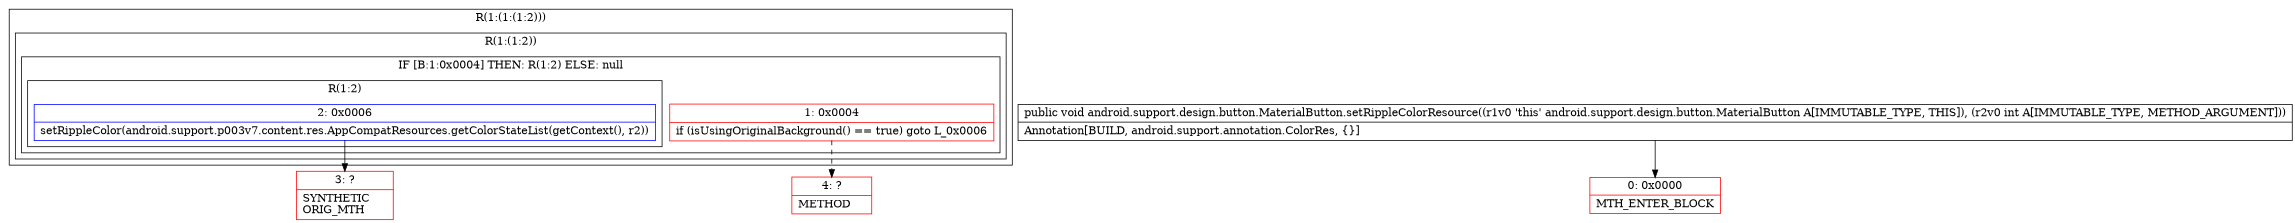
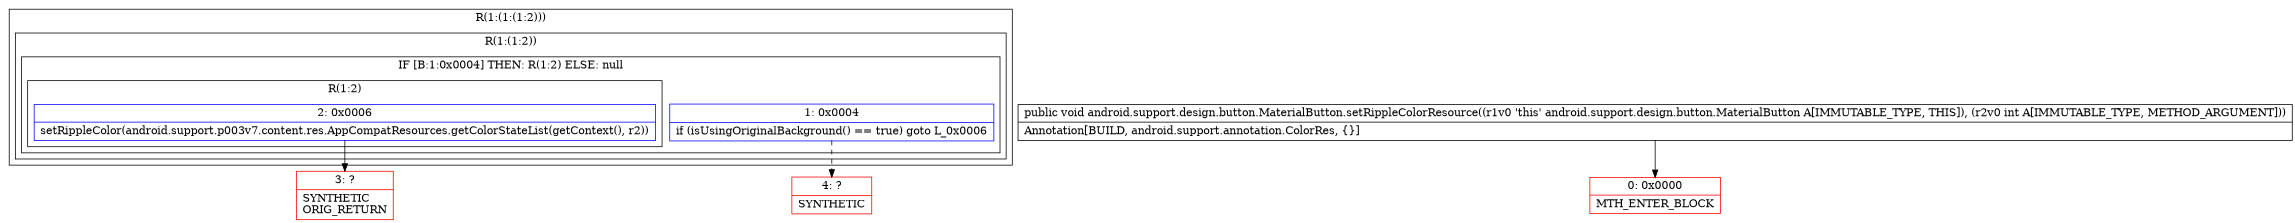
node "1: 0x0004": color red -> blue
node "4: ?": text "METHOD" -> "SYNTHETIC"
node "3: ?": text "ORIG_MTH" -> "ORIG_RETURN"
